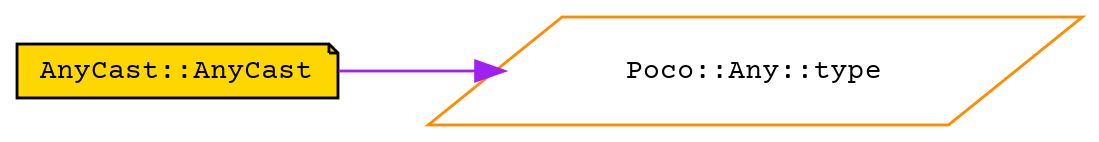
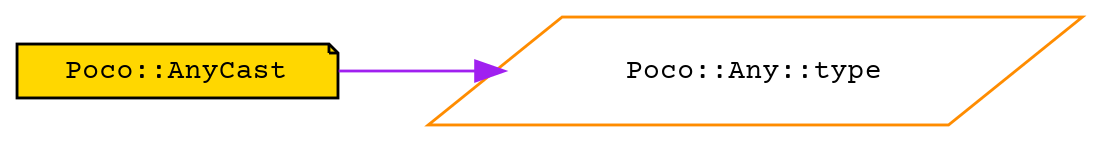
node "AnyCast::AnyCast": label "AnyCast::AnyCast" -> "Poco::AnyCast"
